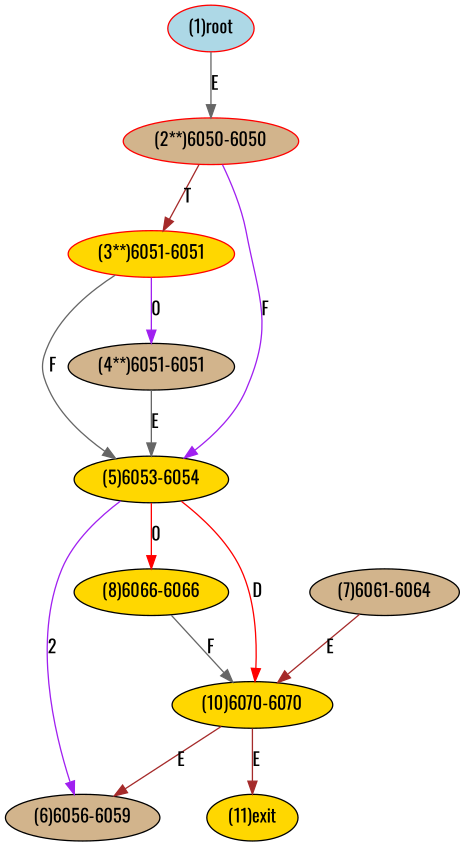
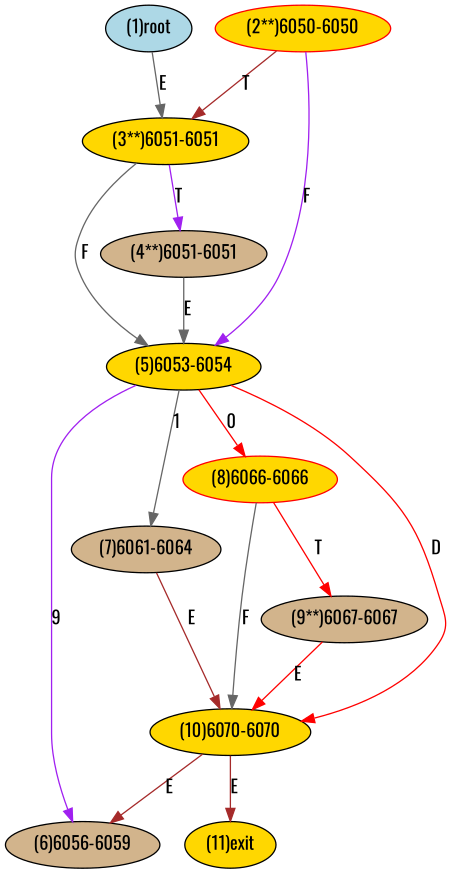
node "(1)root": color red -> black
edge "(1)root" -> "(2**)6050-6050": now "(1)root" -> "(3**)6051-6051"
node "(2**)6050-6050": fillcolor tan -> gold
node "(3**)6051-6051": color red -> black
edge "(3**)6051-6051" -> "(4**)6051-6051": label "0" -> "T"
edge "(5)6053-6054" -> "(7)6061-6064": added, label "1"
node "(8)6066-6066": color black -> red
node "(9**)6067-6067": added
edge "(5)6053-6054" -> "(6)6056-6059": label "2" -> "9"
